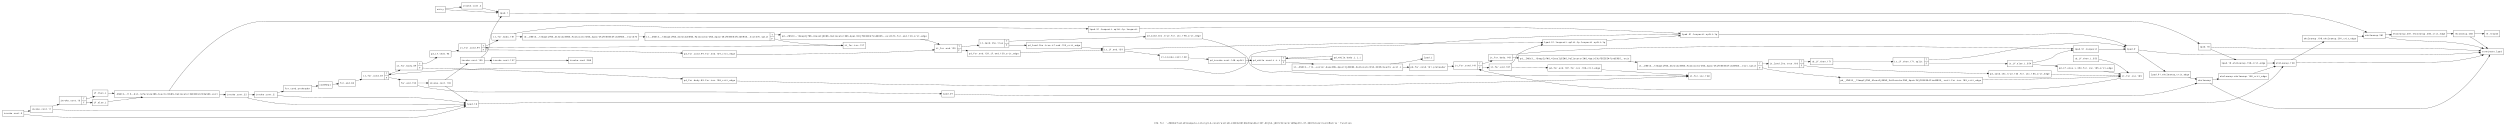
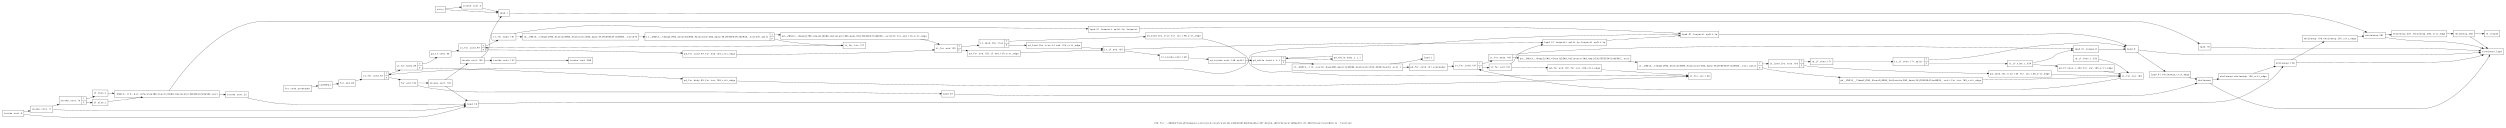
node "lpad.18.ehcleanup.198_crit_edge": removed
node "invoke.cont.23": removed
